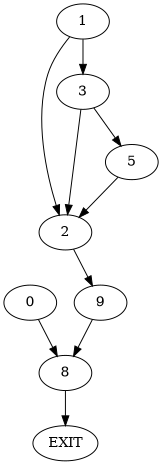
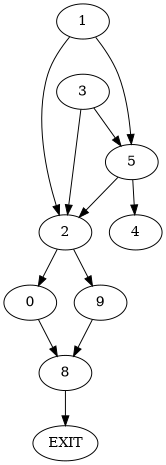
edge "1" -> "3": now "1" -> "5"
node "4": added
edge "2" -> "0": added
